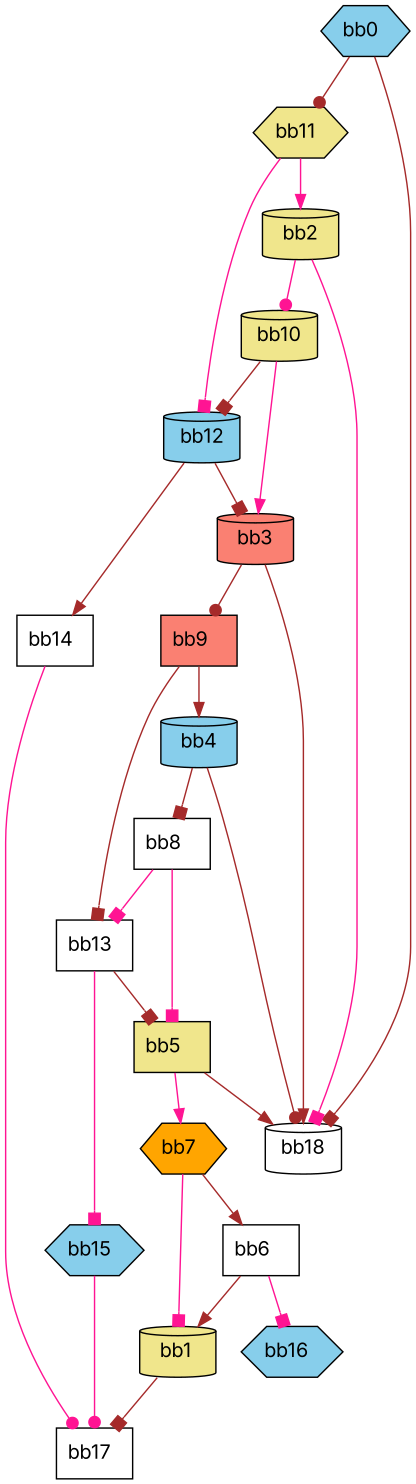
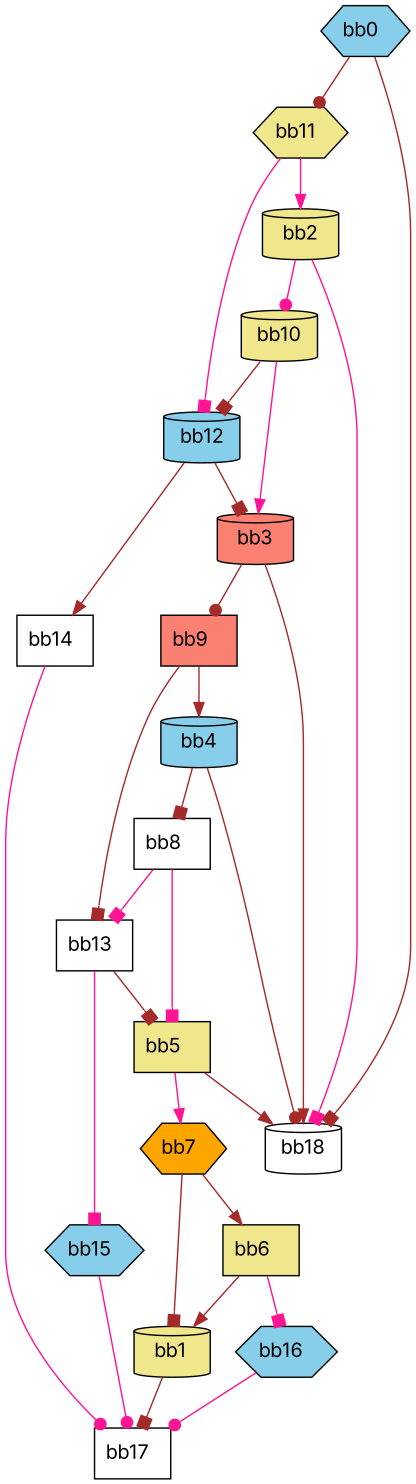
edge "bb7" -> "bb1": color deeppink -> brown
node "bb6": fillcolor white -> khaki
edge "bb16" -> "bb17": added
